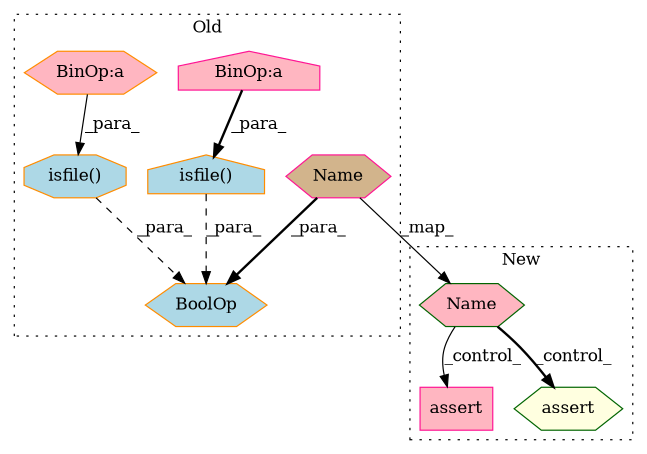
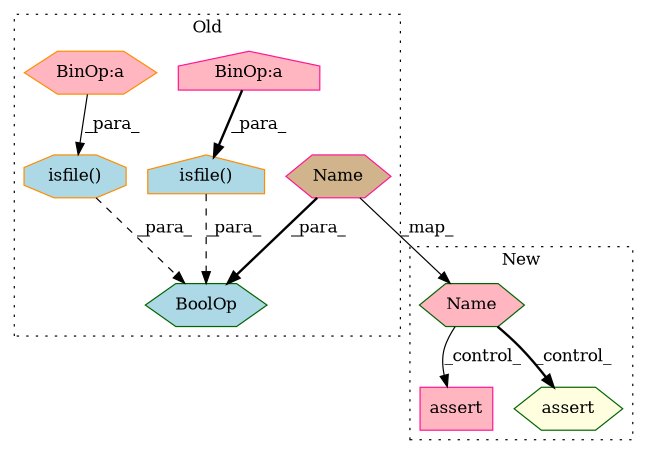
node "BoolOp": color darkorange -> darkgreen
